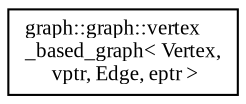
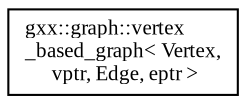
node "graph::graph::vertex _based_graph< Vertex, vptr, Edge, eptr >": label "graph::graph::vertex _based_graph< Vertex, vptr, Edge, eptr >" -> "gxx::graph::vertex _based_graph< Vertex, vptr, Edge, eptr >"
